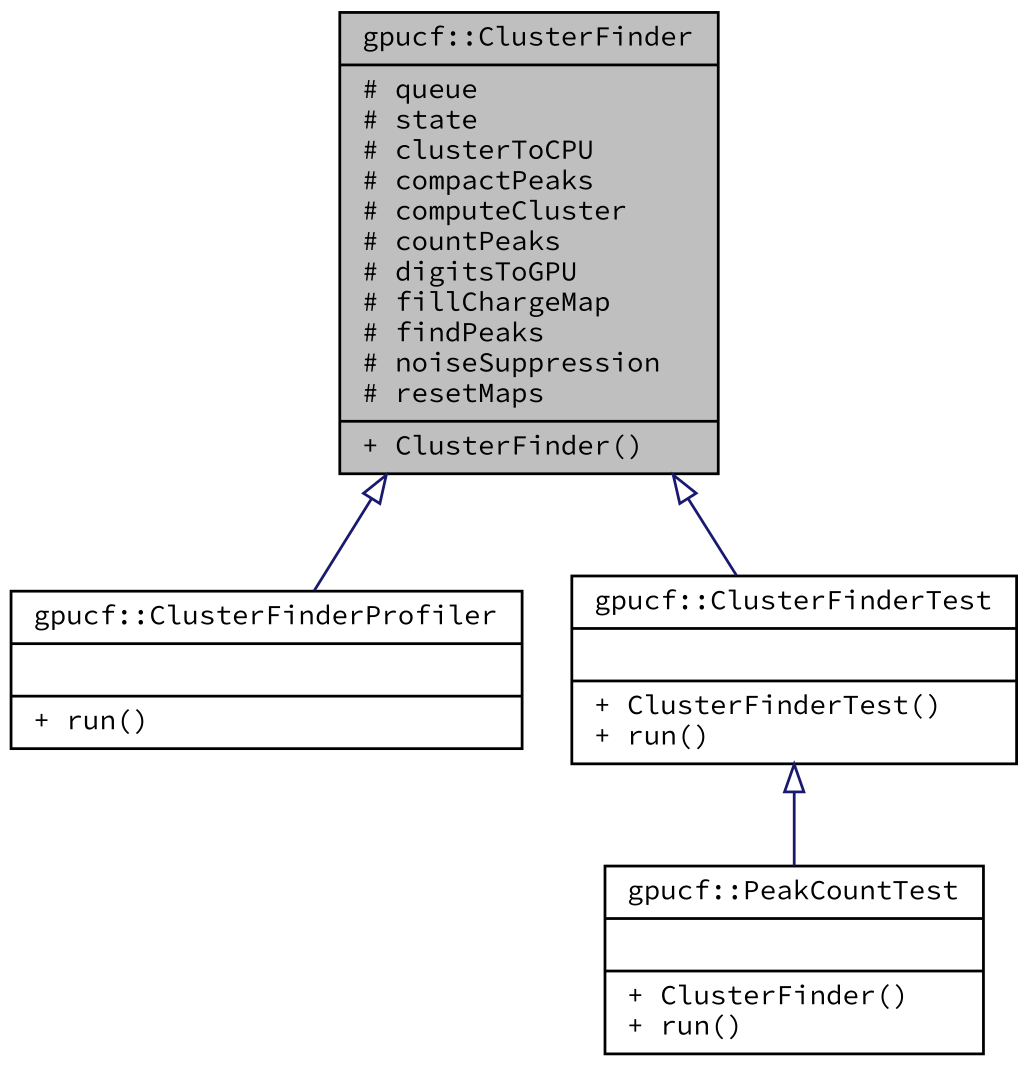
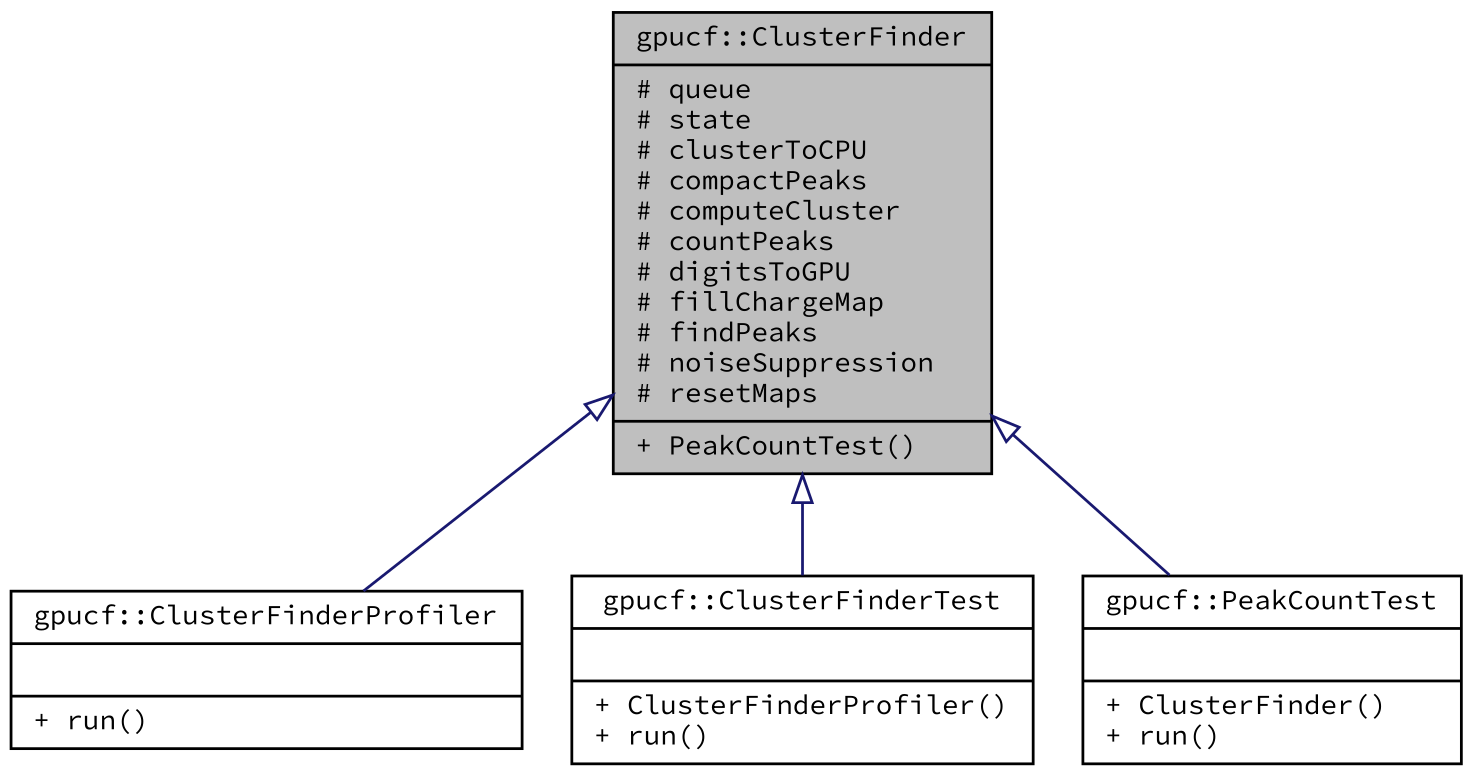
node "gpucf::ClusterFinder": text "+ ClusterFinder()" -> "+ PeakCountTest()"
node "gpucf::ClusterFinderTest": text "+ ClusterFinderTest()" -> "+ ClusterFinderProfiler()"
edge "gpucf::PeakCountTest" -> "gpucf::ClusterFinderTest": now "gpucf::PeakCountTest" -> "gpucf::ClusterFinder"
